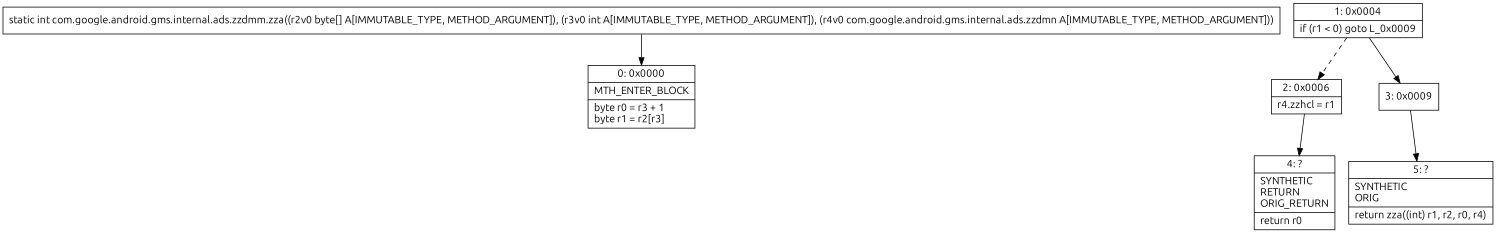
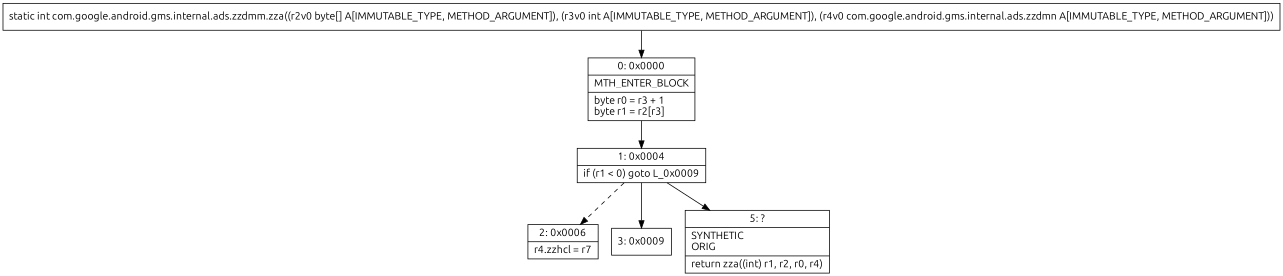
node "2: 0x0006": text "r4.zzhcl = r1" -> "r4.zzhcl = r7"
edge "0: 0x0000" -> "1: 0x0004": added
edge "3: 0x0009" -> "5: ?": now "1: 0x0004" -> "5: ?"
node "4: ?": removed
